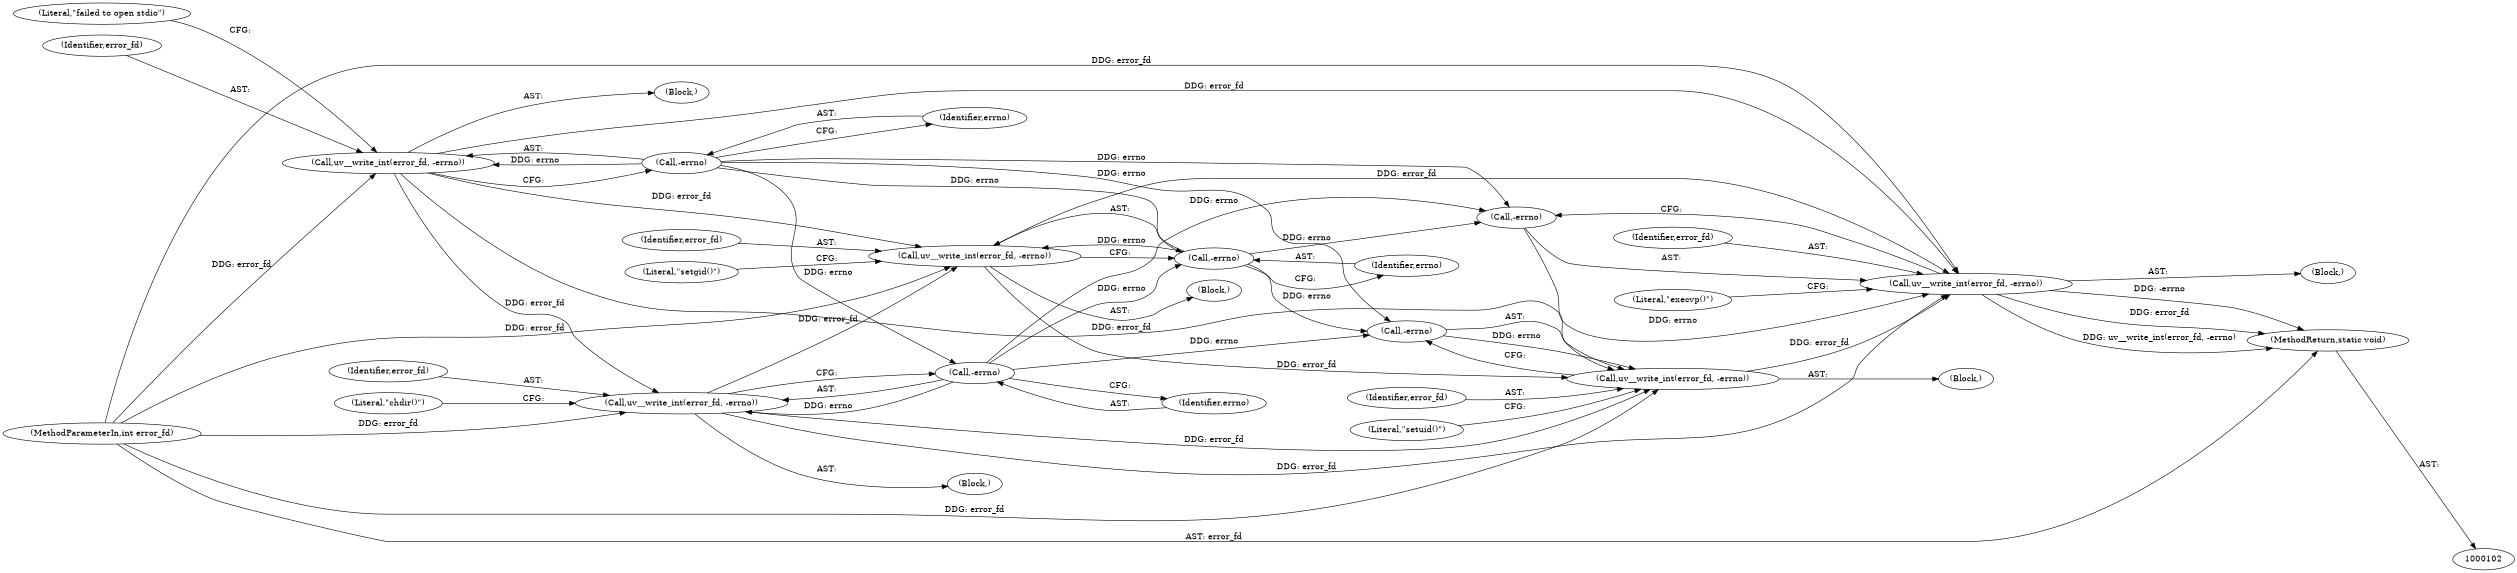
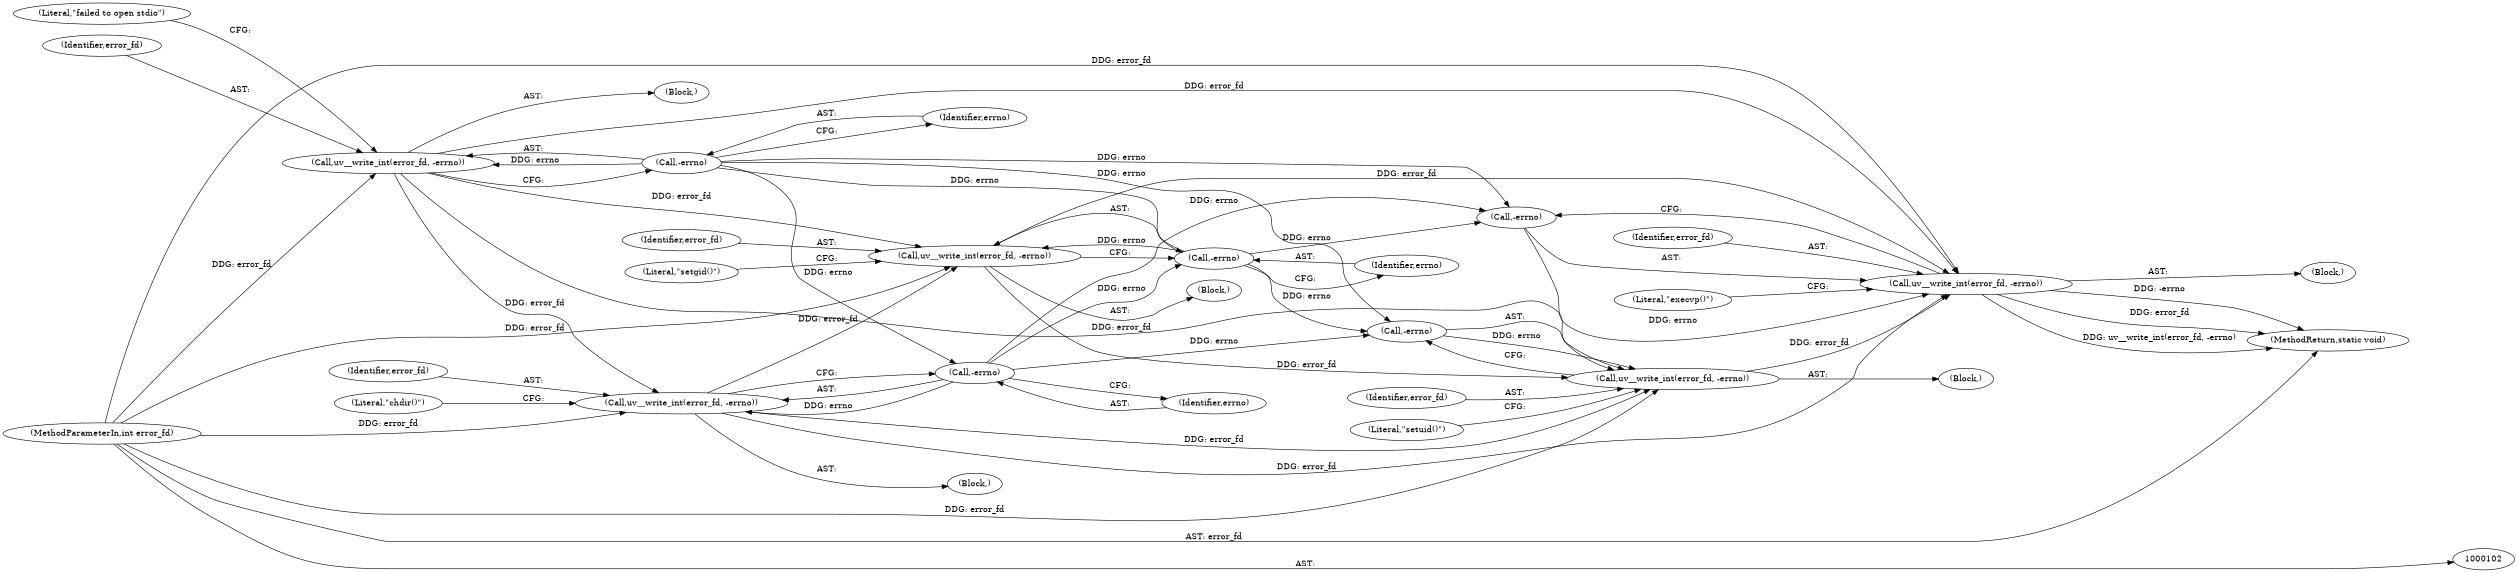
edge "(MethodReturn,static void)" -> "1000102": now "(MethodParameterIn,int error_fd)" -> "1000102"
